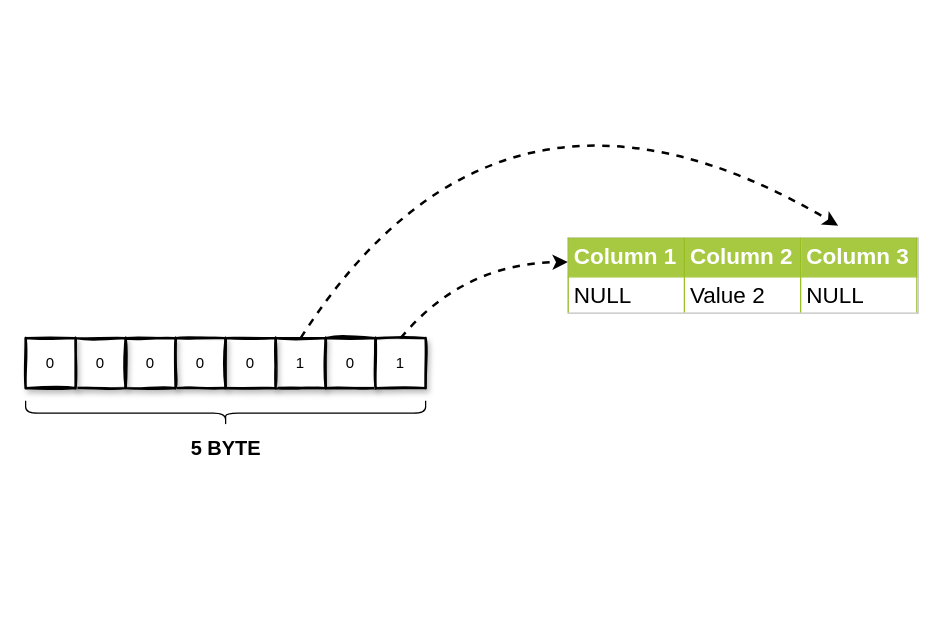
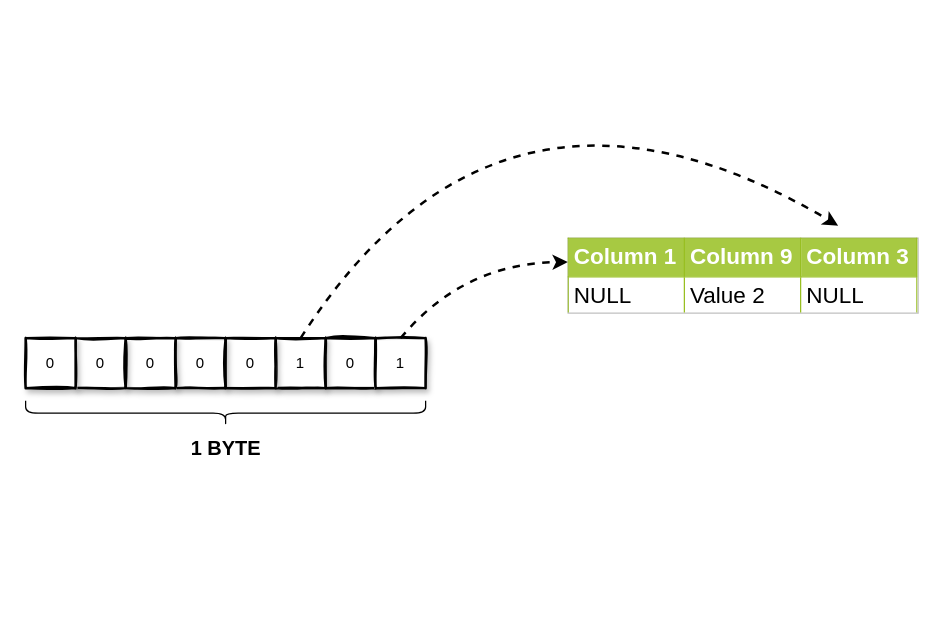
node "Column 1Column 2Column 3 NULL Value 2 NULL": label "Column 1Column 2Column 3 NULL Value 2 NULL" -> "Column 1Column 9Column 3 NULL Value 2 NULL"
node "5 BYTE": label "5 BYTE" -> "1 BYTE"
